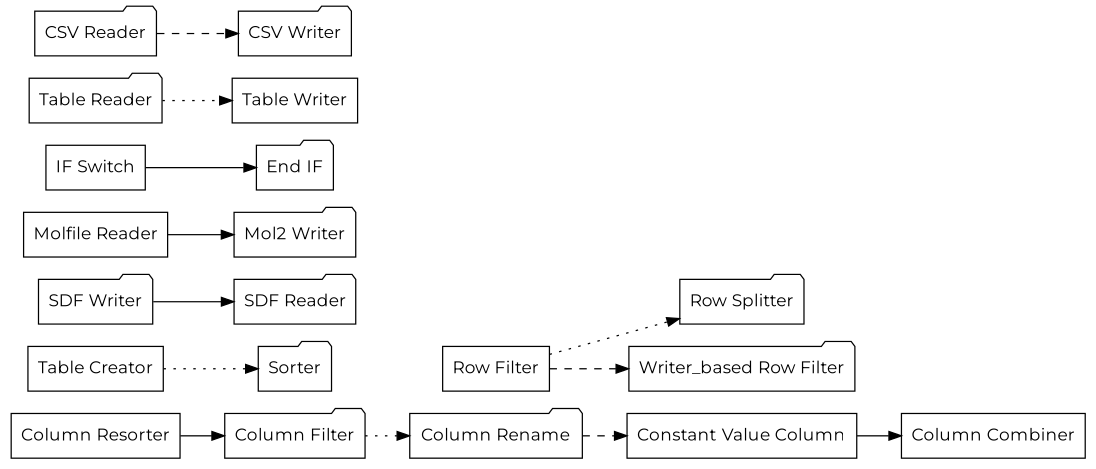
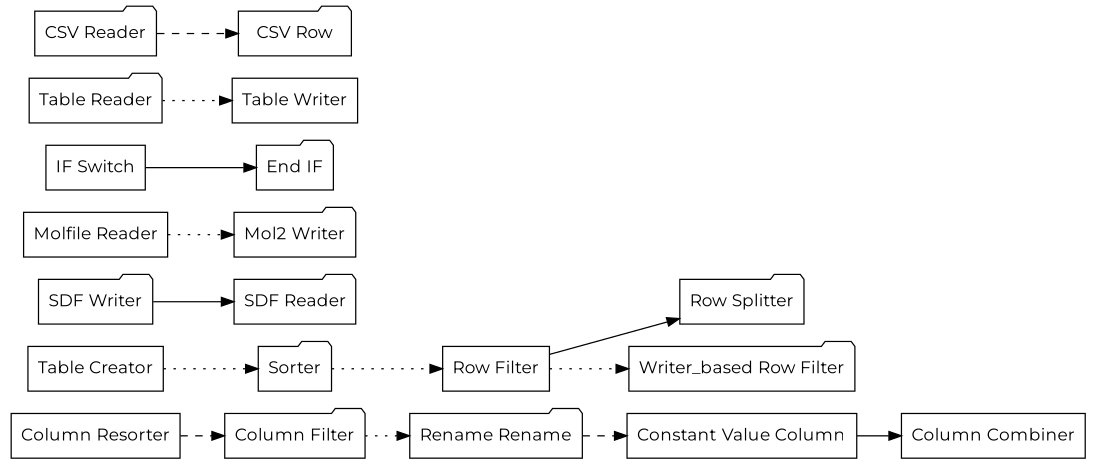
node "CSV Writer": label "CSV Writer" -> "CSV Row"
edge "Molfile Reader" -> "Mol2 Writer": style solid -> dotted
edge "Row Filter" -> "Row Splitter": style dotted -> solid
edge "Sorter" -> "Row Filter": added
edge "Row Filter" -> "Writer_based Row Filter": style dashed -> dotted
edge "Column Resorter" -> "Column Filter": style solid -> dashed
node "Column Rename": label "Column Rename" -> "Rename Rename"
